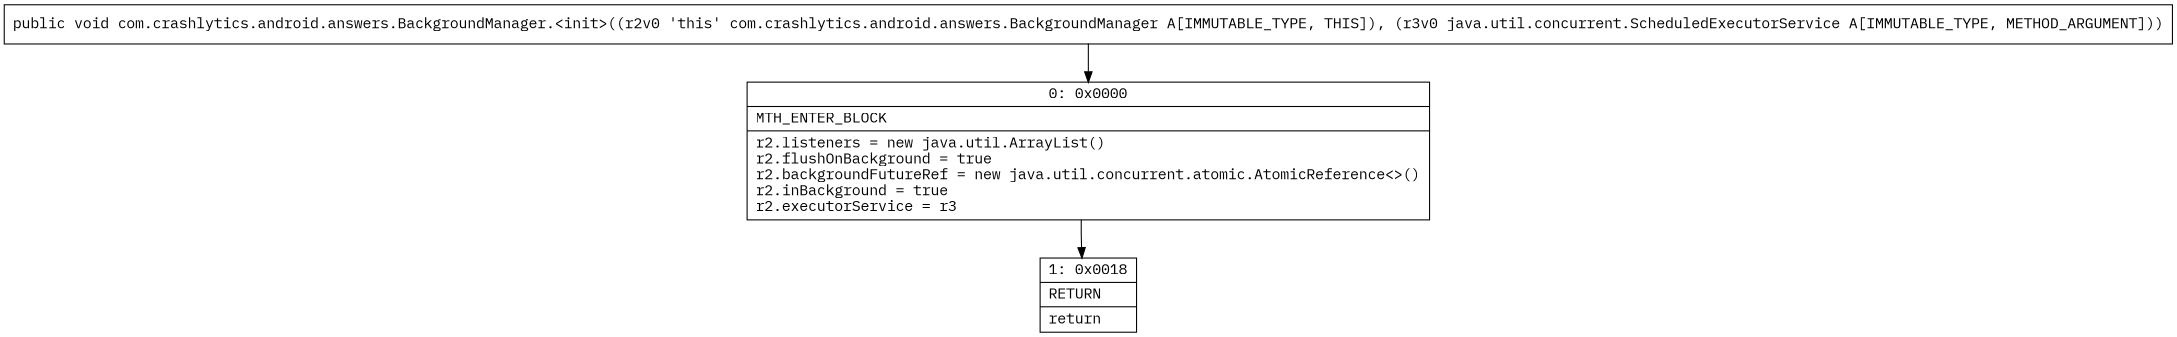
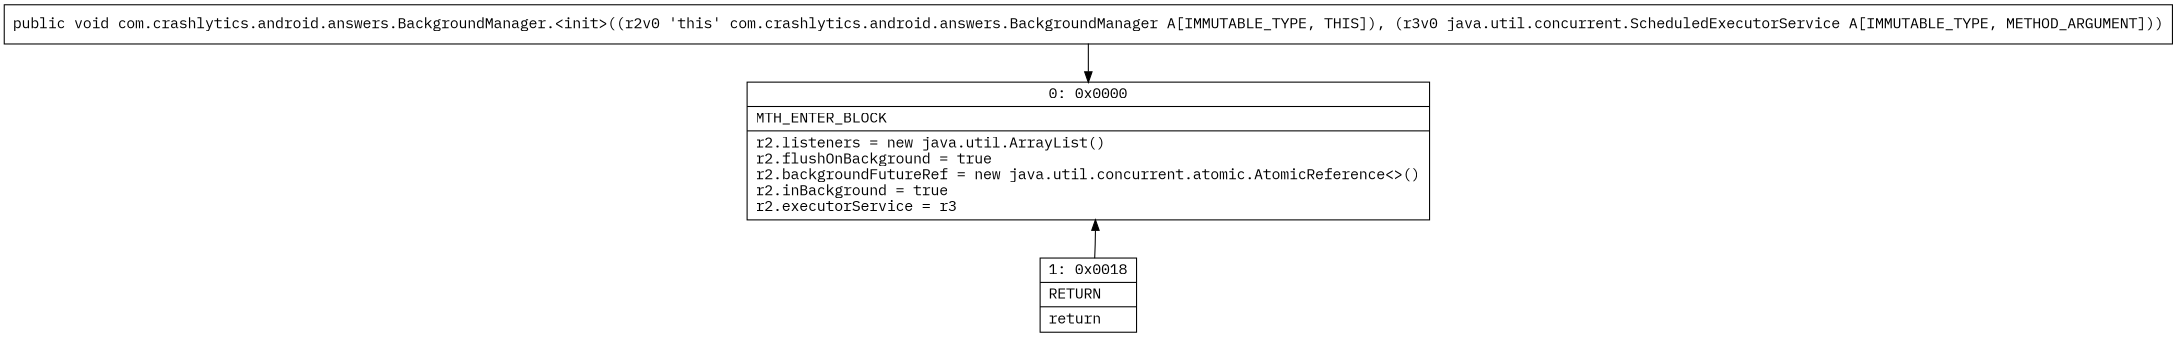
edge "0: 0x0000" -> "1: 0x0018": reversed
